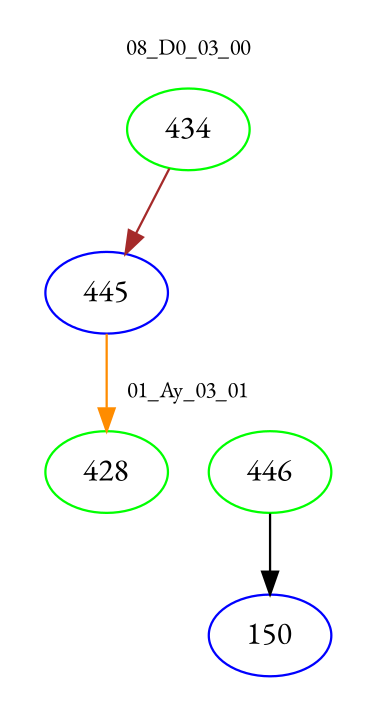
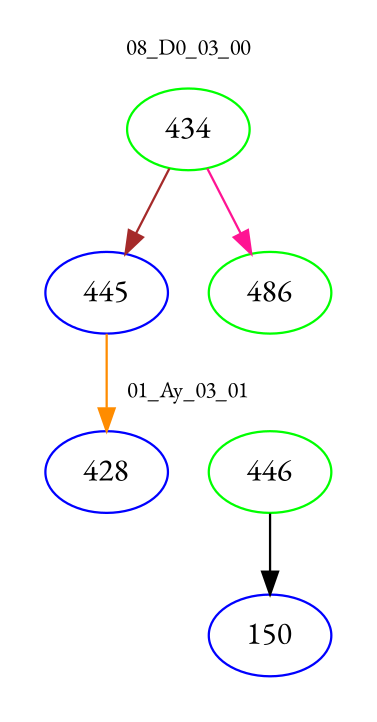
node "486": added
node "428": color green -> blue
